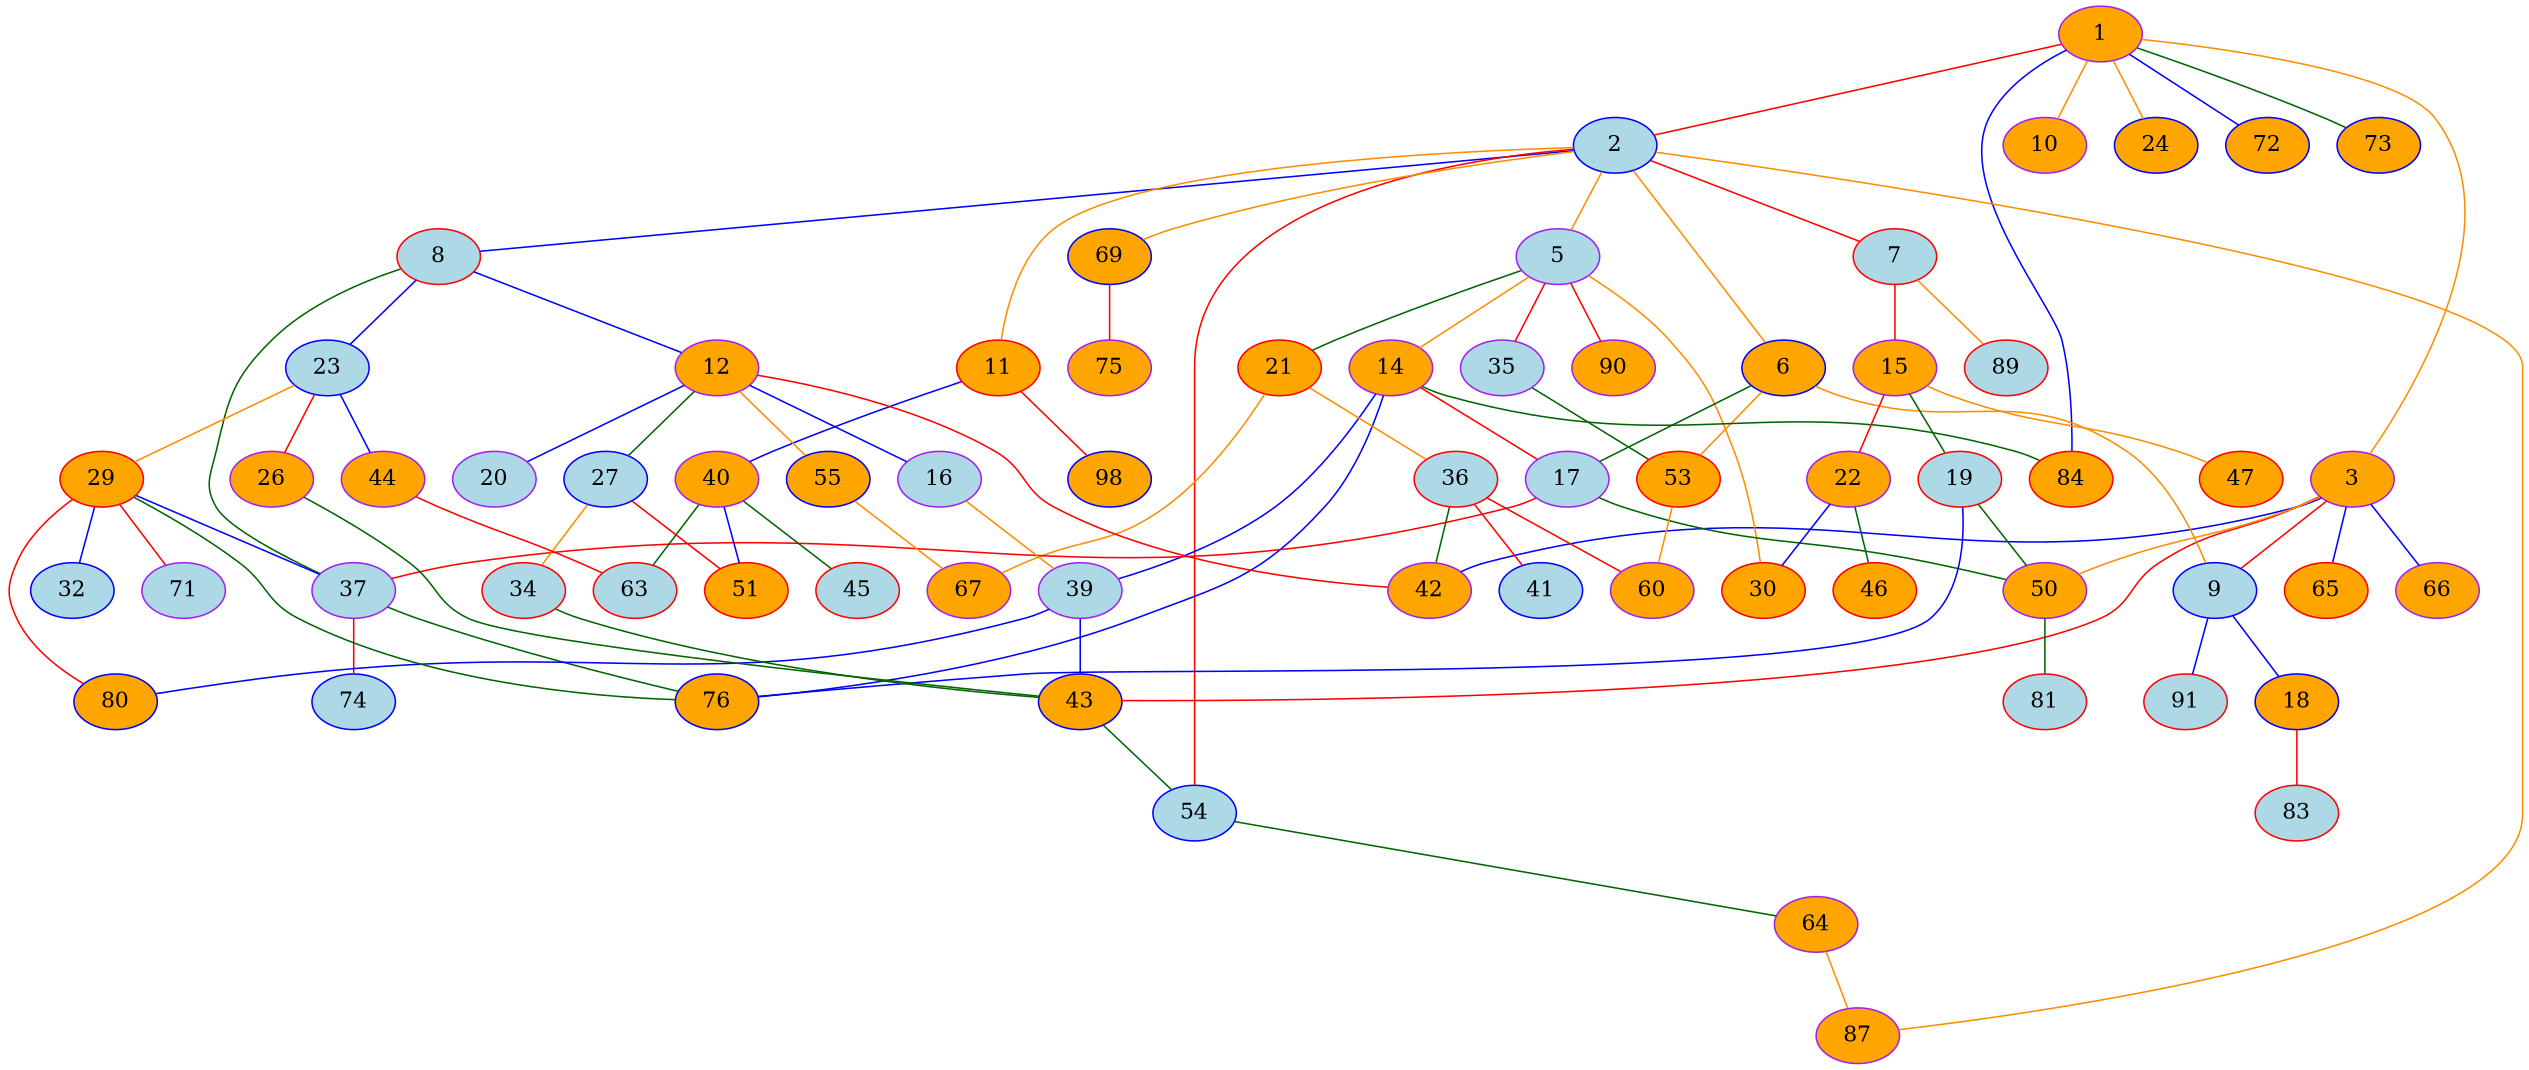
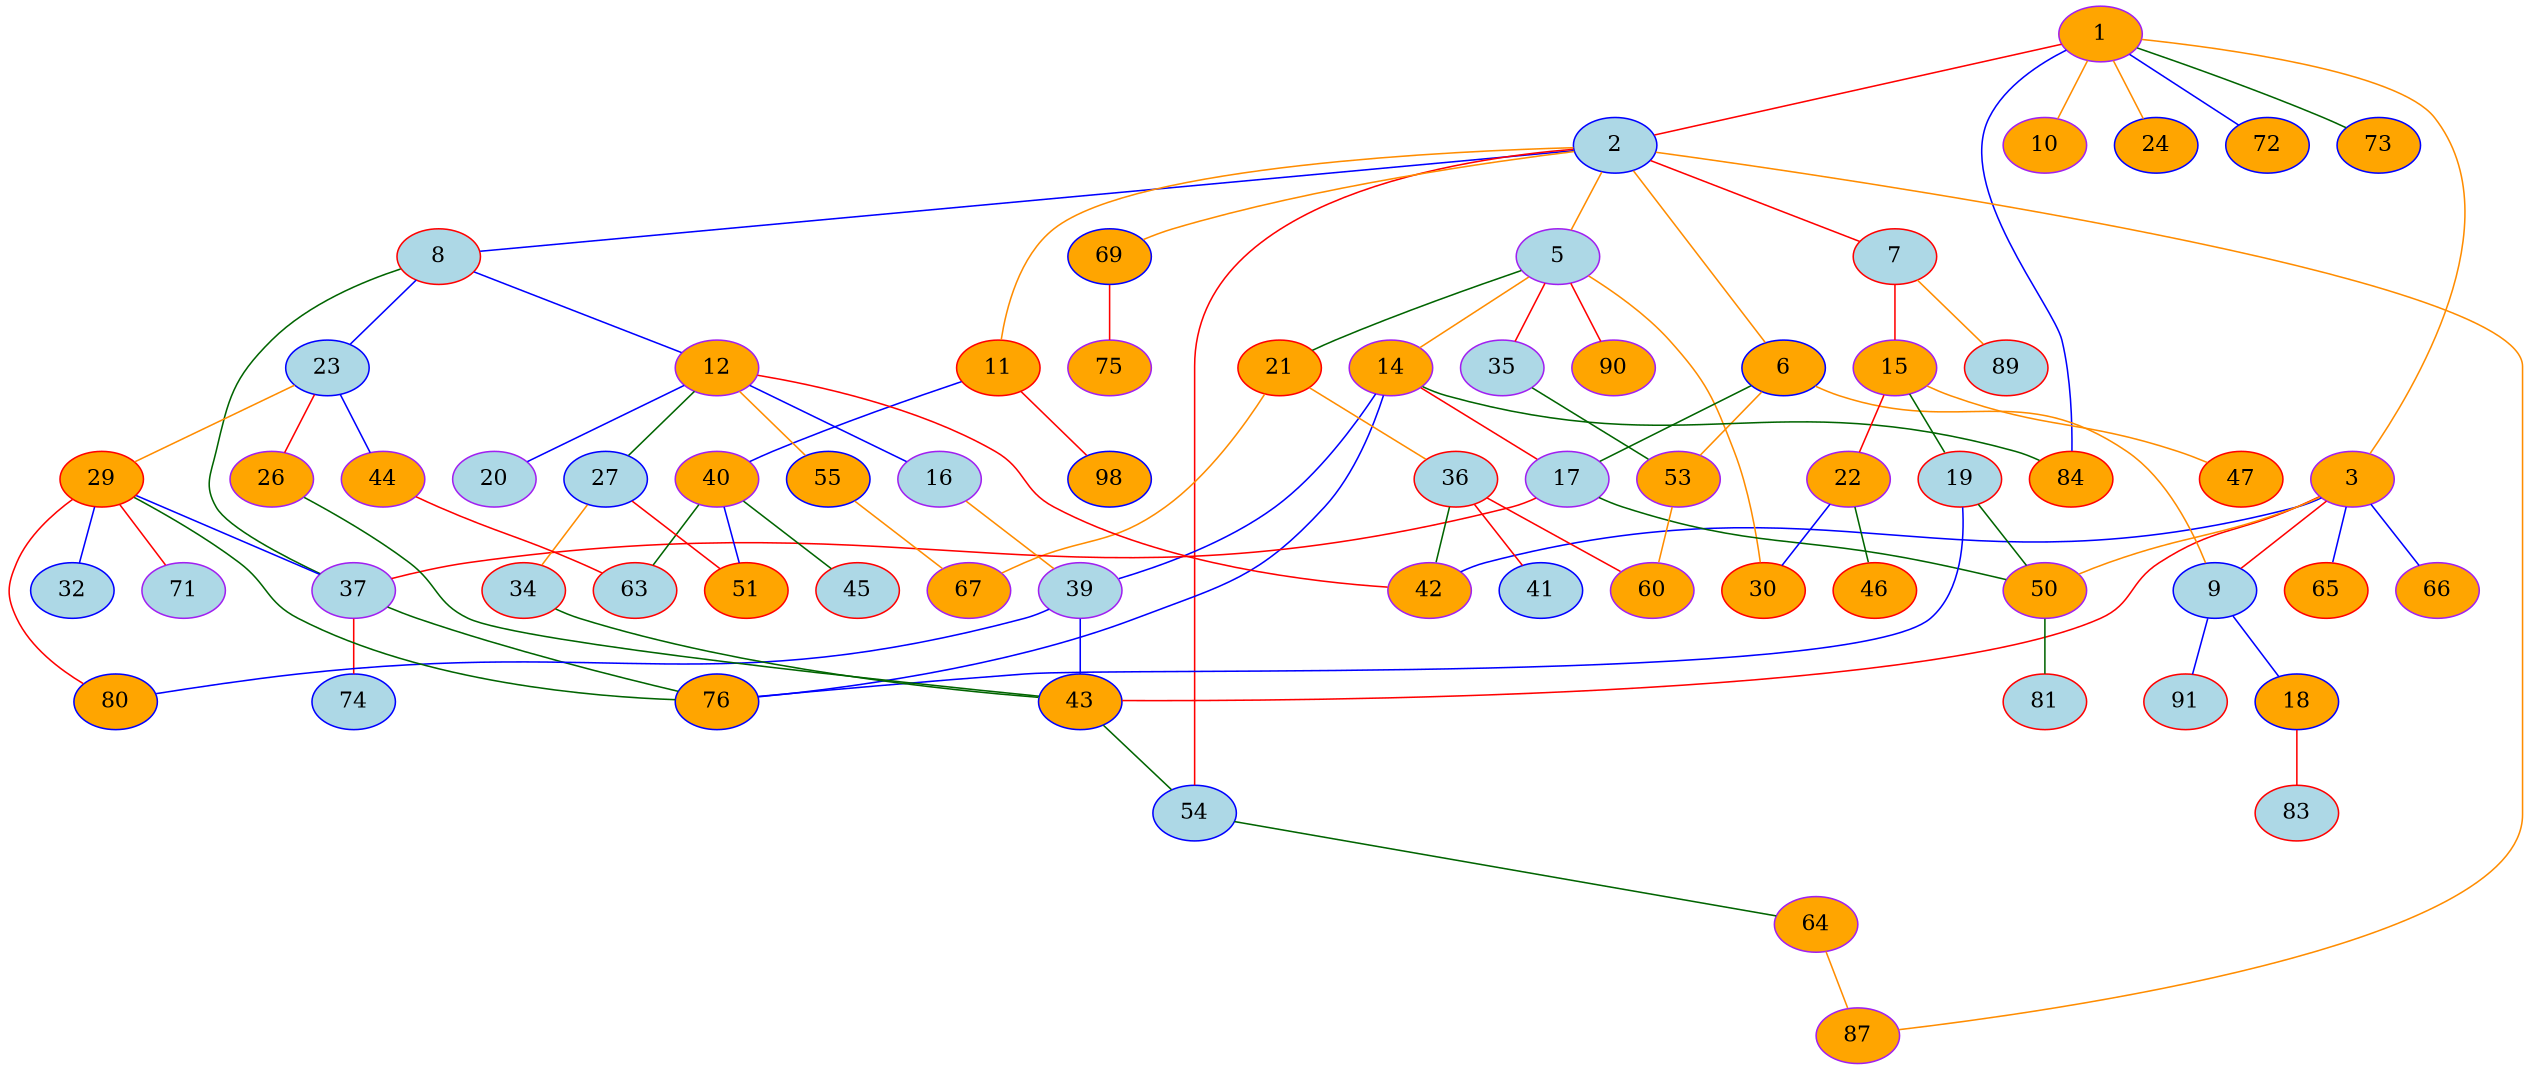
node "53": color red -> purple
